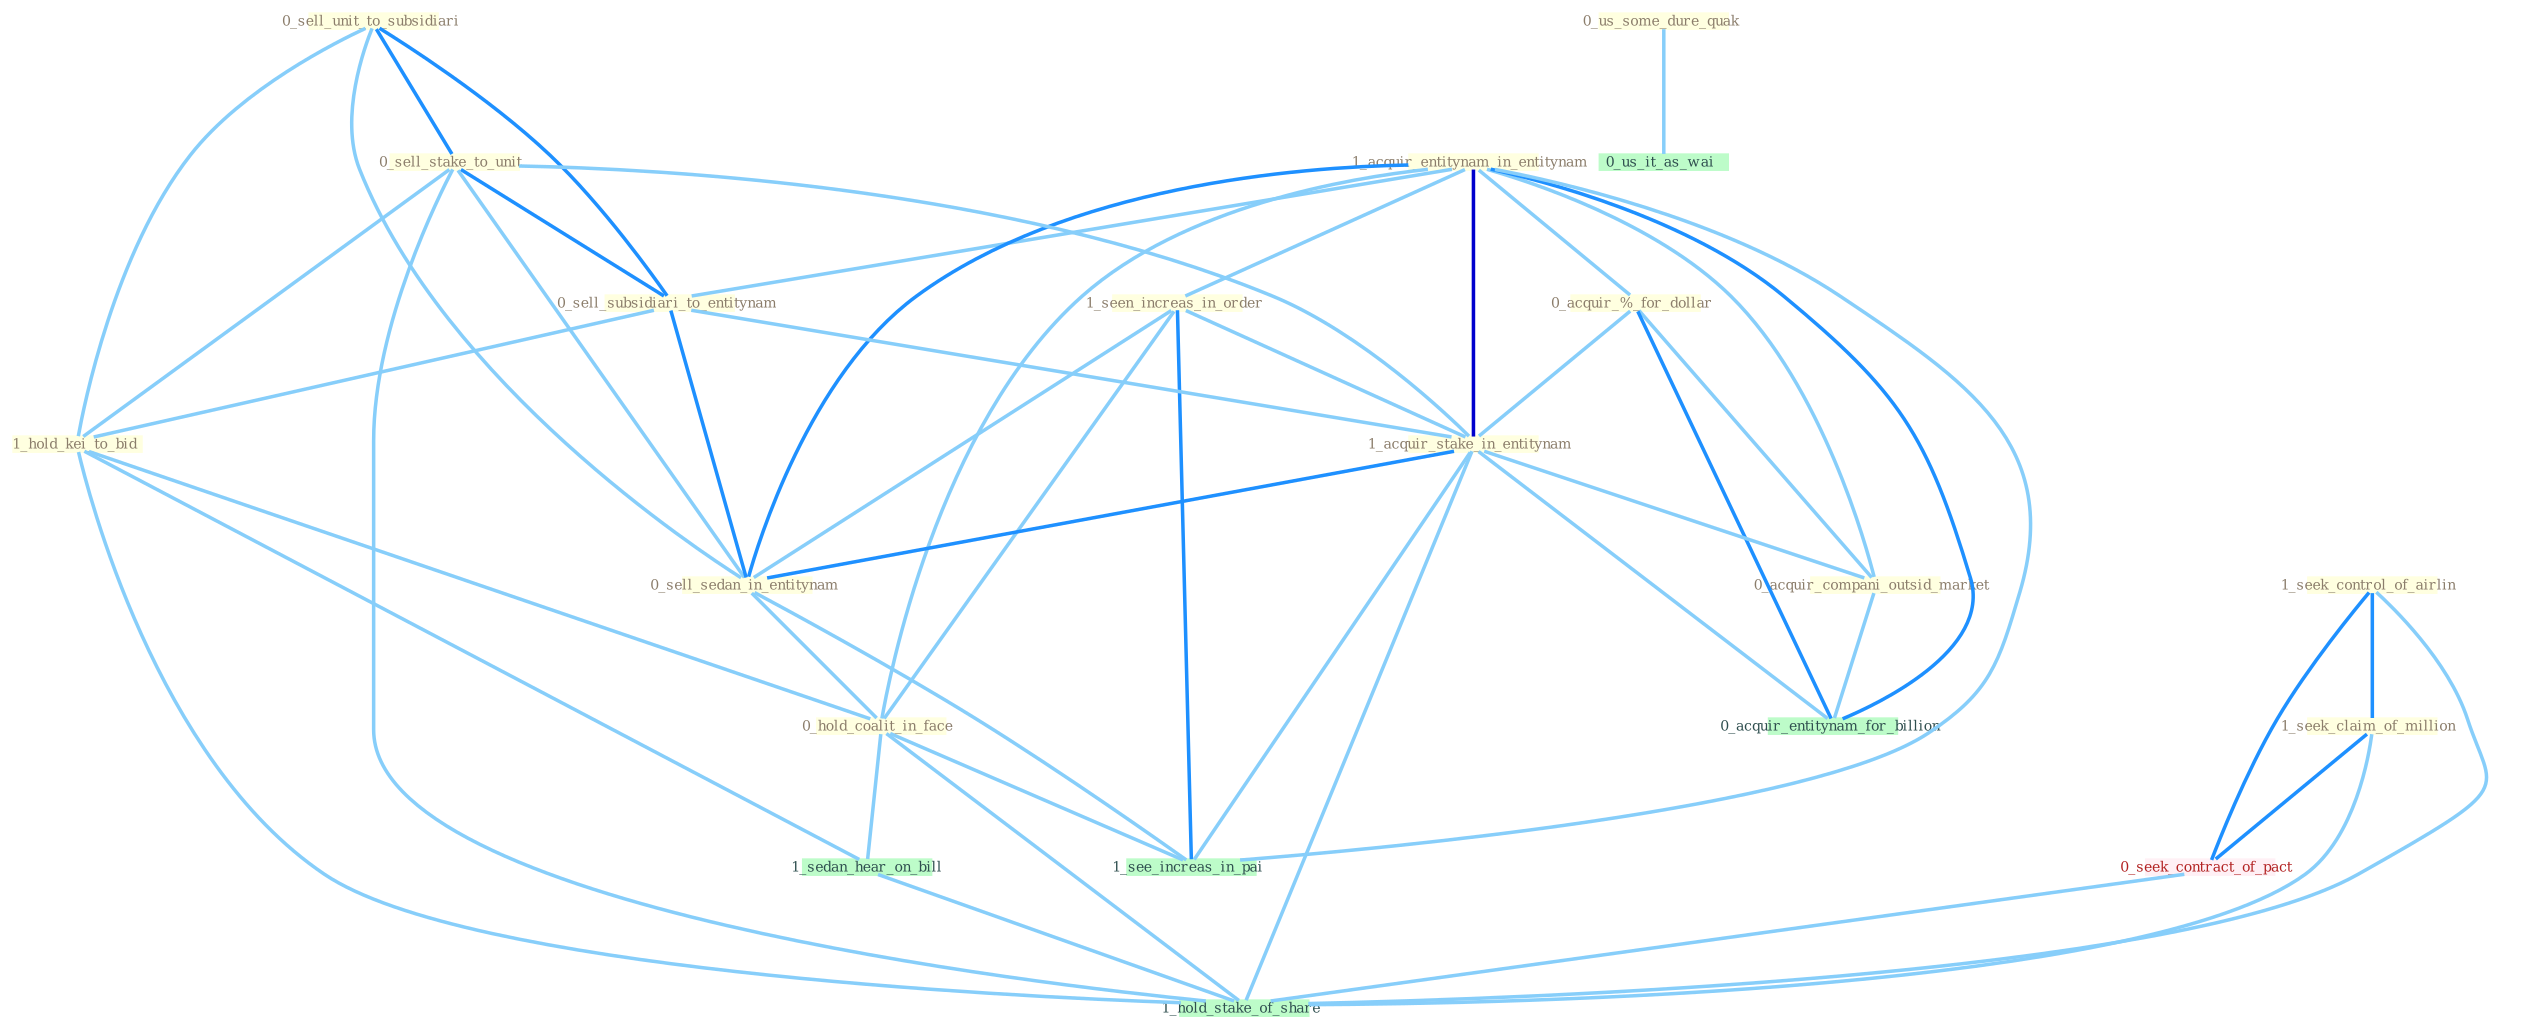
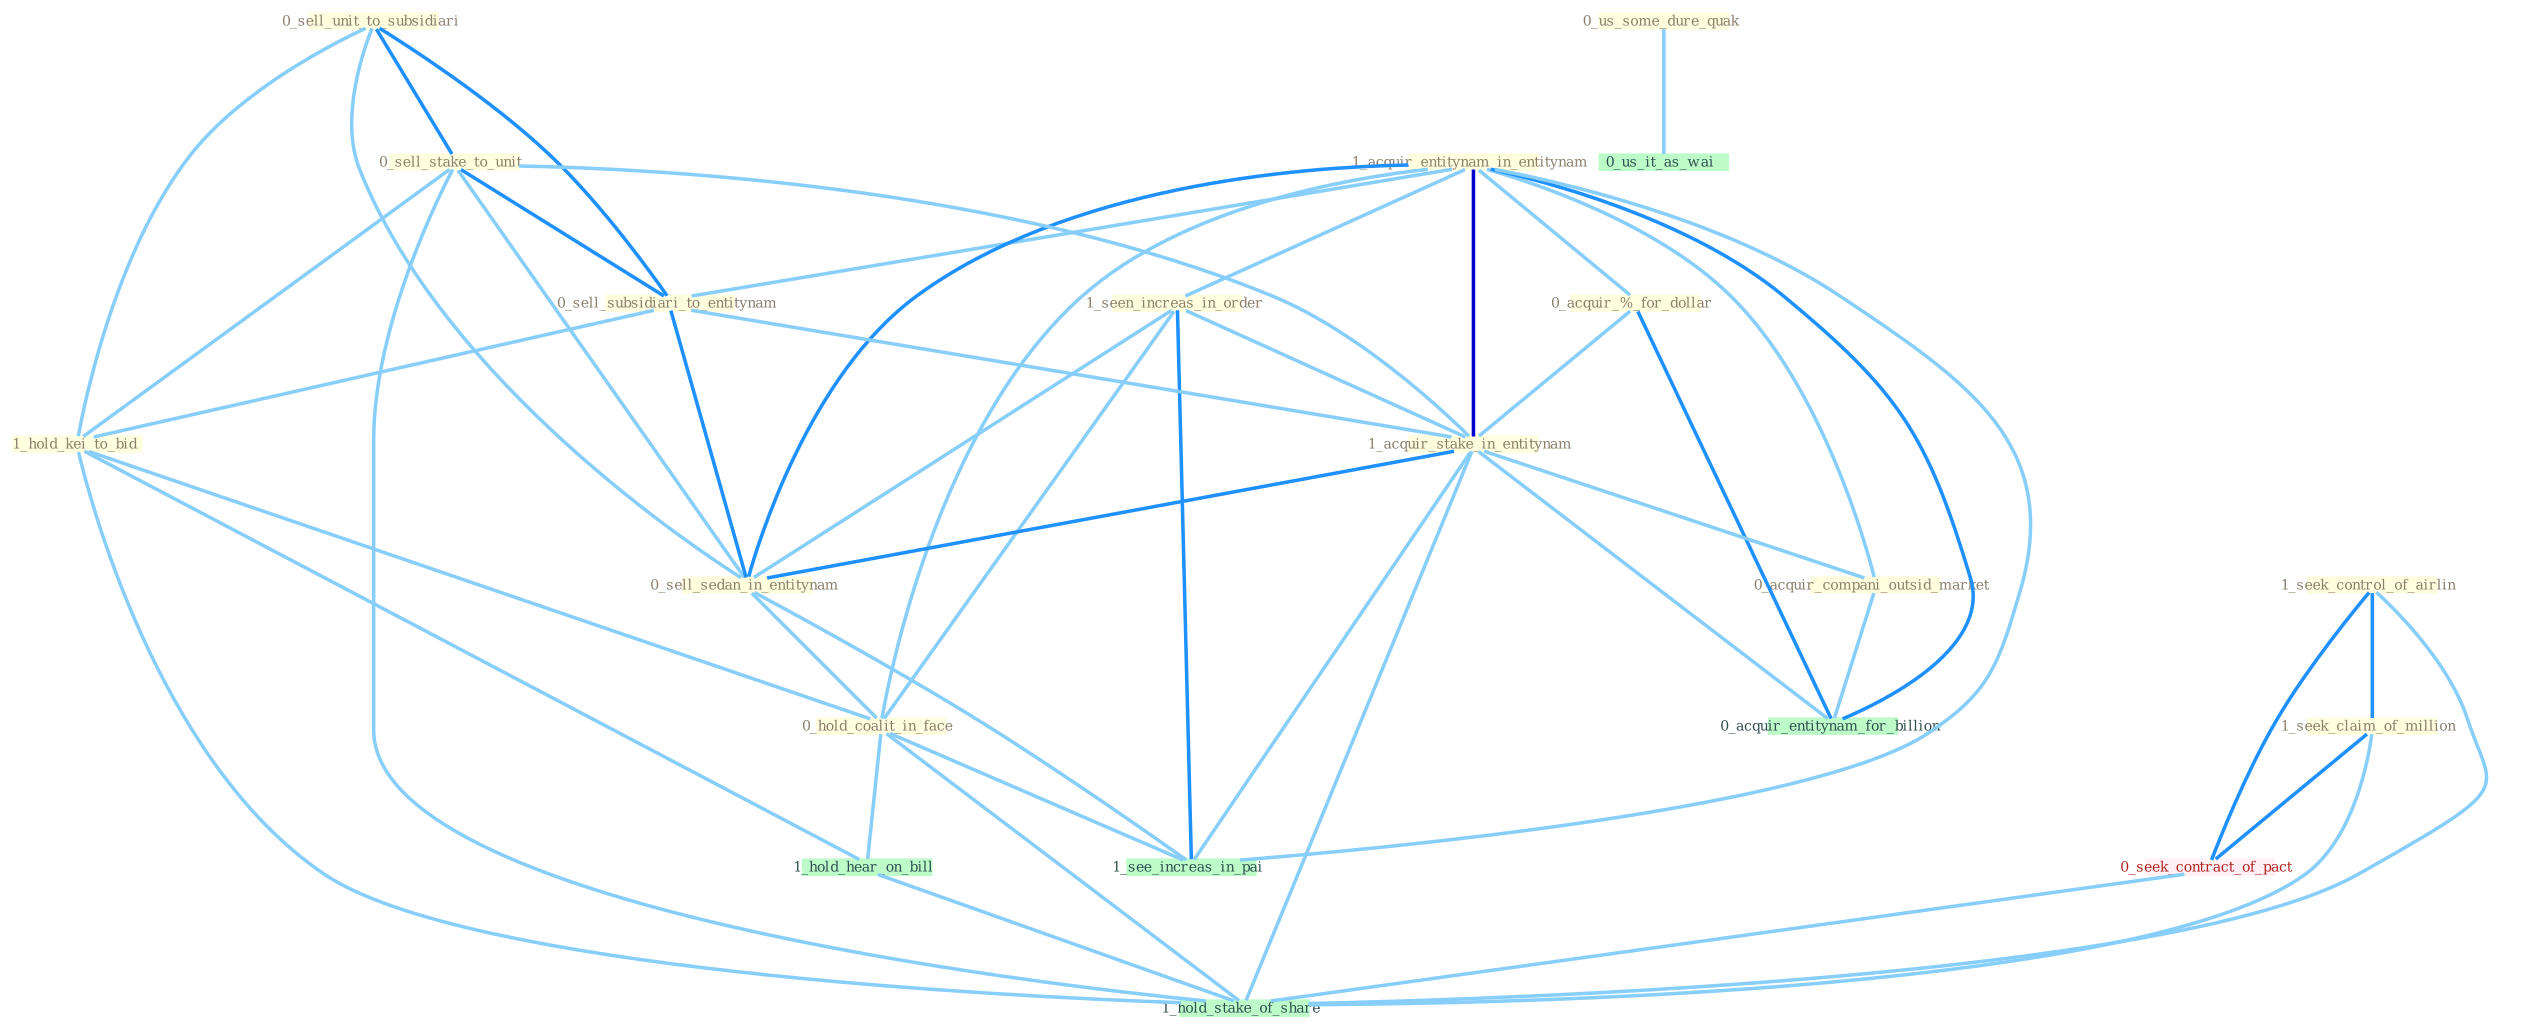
edge "0_acquir_%_for_dollar" -- "0_acquir_compani_outsid_market": removed
node "1_sedan_hear_on_bill": label "1_sedan_hear_on_bill" -> "1_hold_hear_on_bill"
